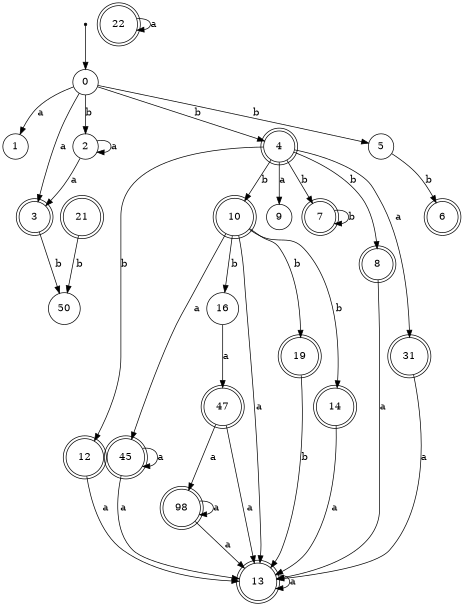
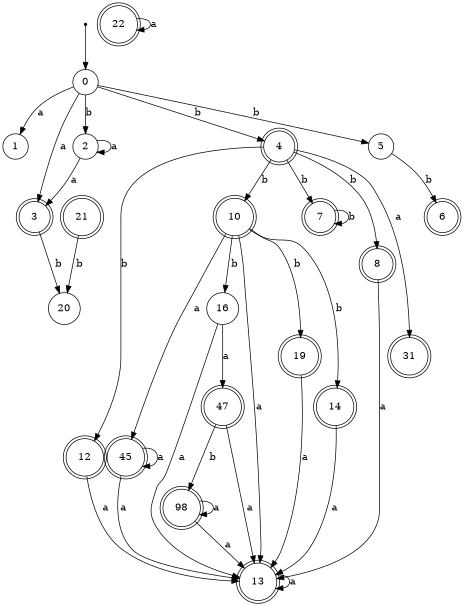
node "9": removed
node "50": label "50" -> "20"
edge "47" -> "98": label "a" -> "b"
edge "19" -> "13": label "b" -> "a"
edge "31" -> "13": now "16" -> "13"
